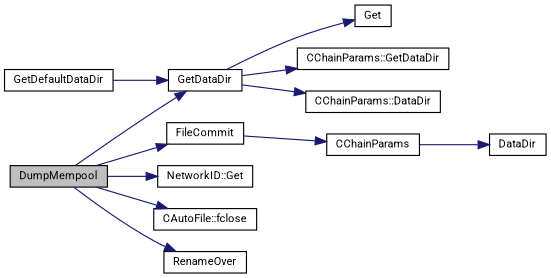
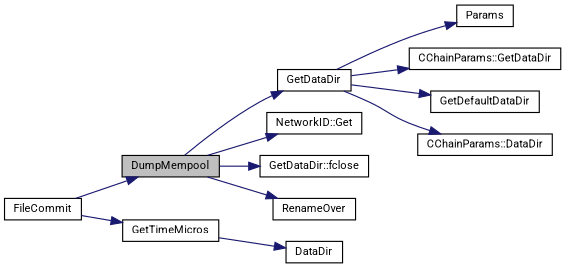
node "Get": label "Get" -> "Params"
edge "GetDefaultDataDir" -> "GetDataDir": reversed
node "CChainParams": label "CChainParams" -> "GetTimeMicros"
edge "DumpMempool" -> "FileCommit": reversed
node "CAutoFile::fclose": label "CAutoFile::fclose" -> "GetDataDir::fclose"
